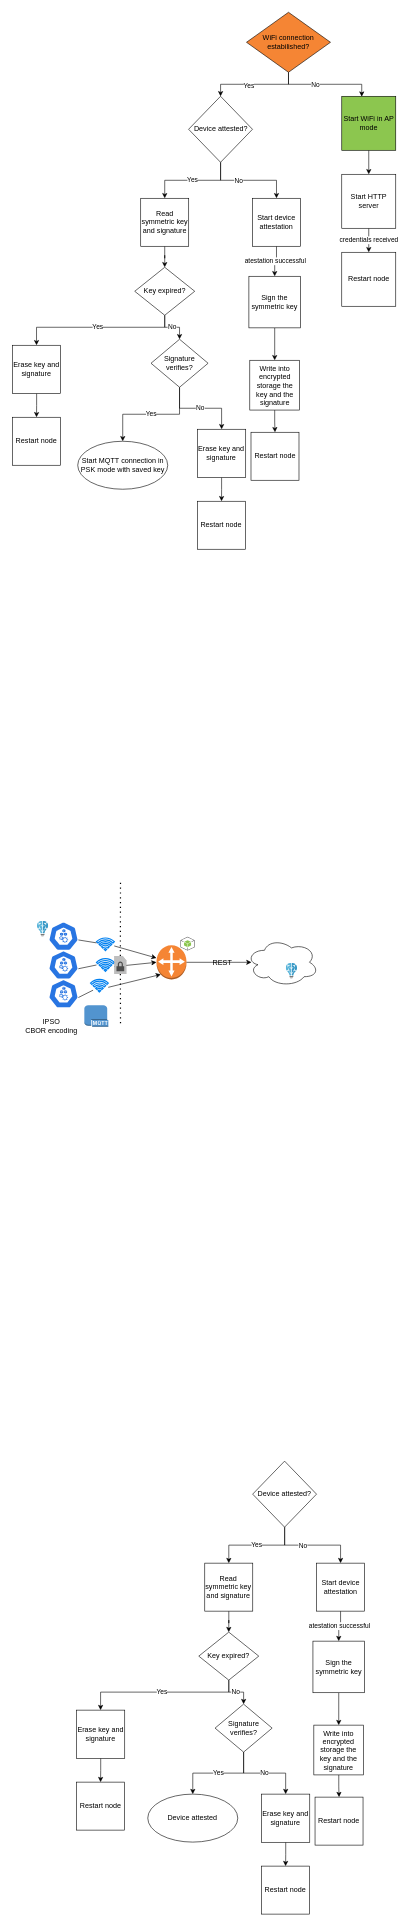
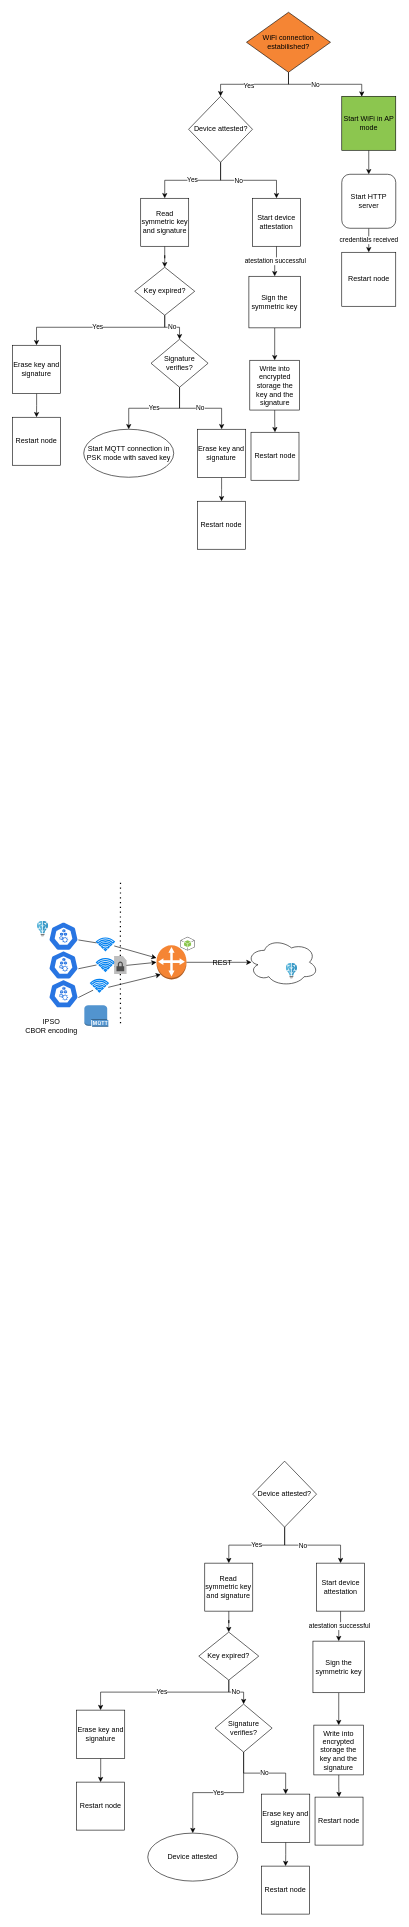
node "Start HTTP server": shape rectangle -> rounded rectangle
node "Start MQTT connection in PSK mode with saved key": moved (123, 465) -> (129, 453)
node "Device attested": moved (193, 1818) -> (193, 1857)
